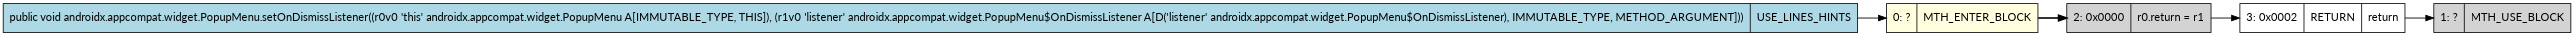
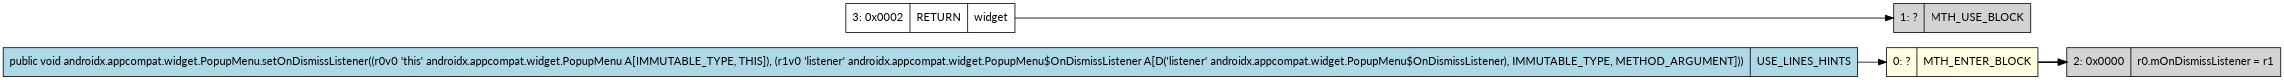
node "2: 0x0000": text "r0.return = r1" -> "r0.mOnDismissListener = r1"
edge "2: 0x0000" -> "3: 0x0002": removed
node "3: 0x0002": text "return" -> "widget"
